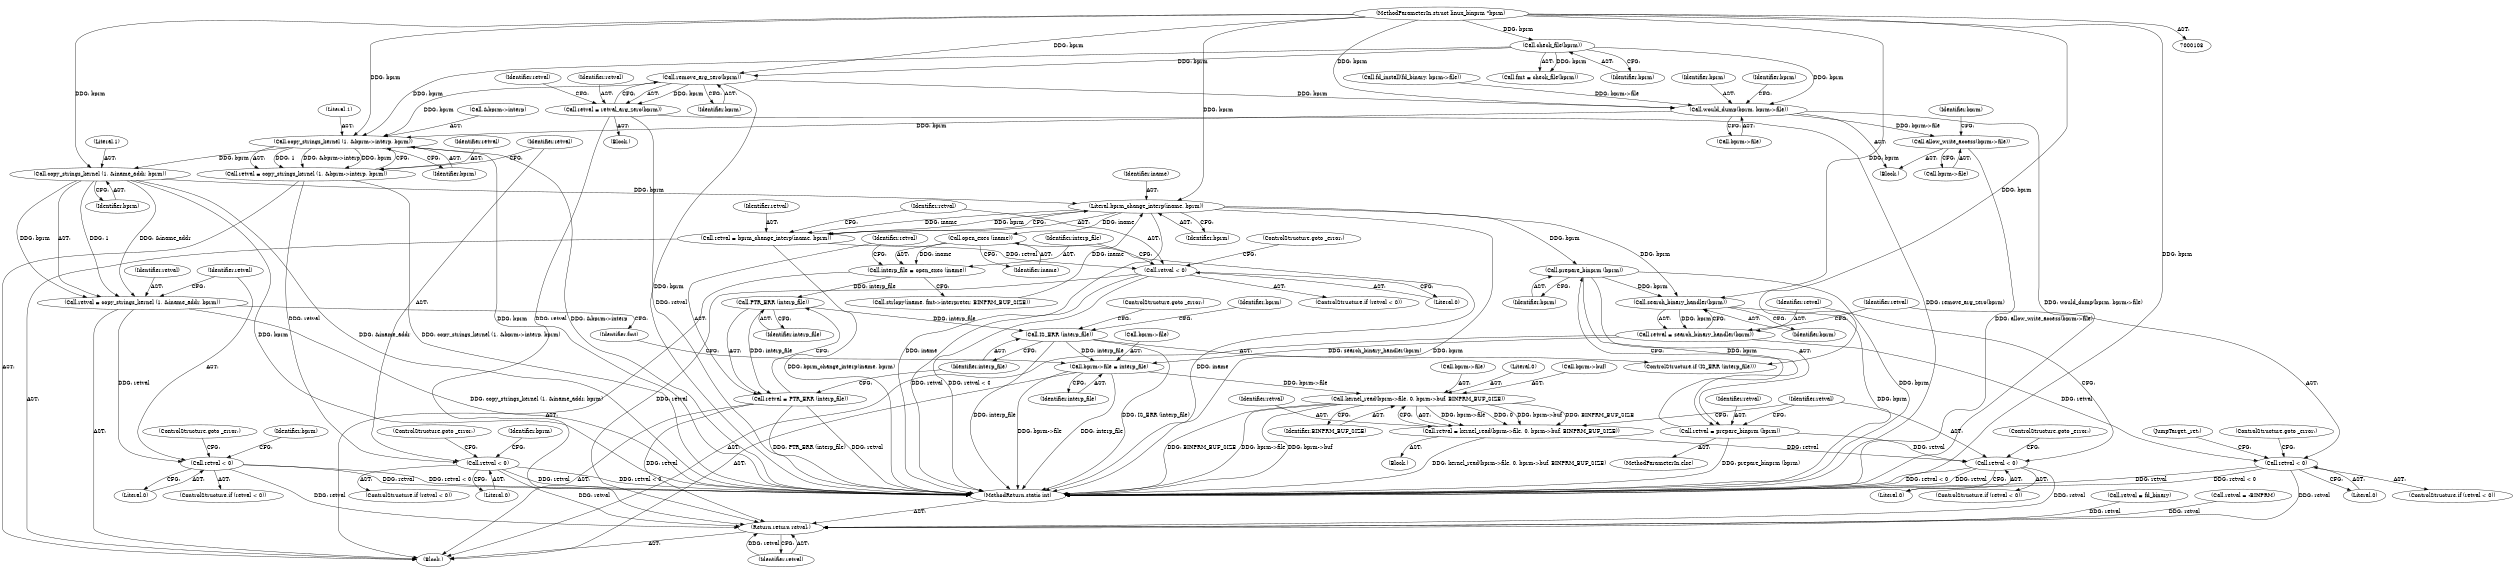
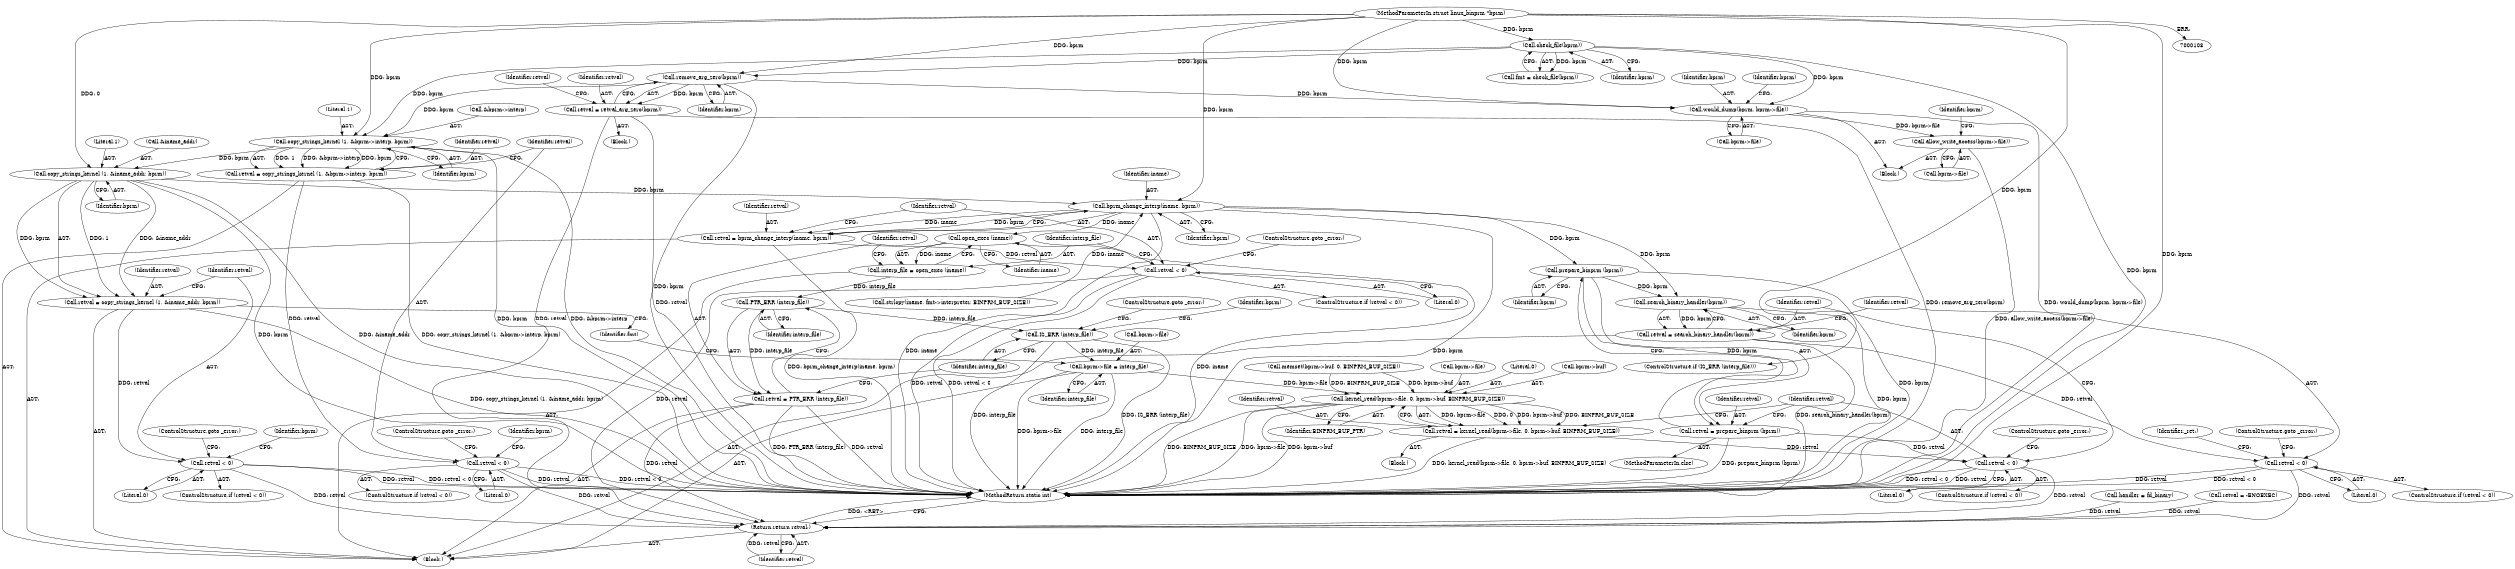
edge "(MethodParameterIn,struct linux_binprm *bprm)" -> "7000108": label "AST: " -> "ERR: "
edge "(MethodParameterIn,struct linux_binprm *bprm)" -> "(Call,search_binary_handler(bprm))": removed, label "DDG: bprm"
edge "(Call,fmt = check_file(bprm))" -> "(Call,check_file(bprm))": added, label "CFG:"
node "(Call,fd_install(fd_binary, bprm->file))": removed
edge "(MethodParameterIn,struct linux_binprm *bprm)" -> "(Call,copy_strings_kernel (1, &iname_addr, bprm))": label "DDG: bprm" -> "DDG: 0"
edge "(Call,would_dump(bprm, bprm->file))" -> "(Call,copy_strings_kernel (1, &bprm->interp, bprm))": removed, label "DDG: bprm"
node "(Call,&iname_addr)": added
node "(Literal,bprm_change_interp(iname, bprm))": label "(Literal,bprm_change_interp(iname, bprm))" -> "(Call,bprm_change_interp(iname, bprm))"
edge "(Call,interp_file = open_exec (iname))" -> "(Call,strlcpy(iname, fmt->interpreter, BINPRM_BUF_SIZE))": now "(Call,interp_file = open_exec (iname))" -> "(Call,open_exec (iname))"
edge "(Call,retval = search_binary_handler(bprm))" -> "(Call,bprm->file = interp_file)": now "(Call,retval = search_binary_handler(bprm))" -> "(MethodReturn,static int)"
edge "(Call,IS_ERR (interp_file))" -> "(ControlStructure,if (IS_ERR (interp_file)))": removed, label "AST:"
node "(Call,memset(bprm->buf, 0, BINPRM_BUF_SIZE))": added
edge "(Call,check_file(bprm))" -> "(MethodReturn,static int)": added, label "DDG: bprm"
node "(Identifier,BINPRM_BUF_SIZE)": label "(Identifier,BINPRM_BUF_SIZE)" -> "(Identifier,BINPRM_BUF_PTR)"
node "(JumpTarget,_ret:)": label "(JumpTarget,_ret:)" -> "(Identifier,_ret:)"
node "(Call,retval = fd_binary)": label "(Call,retval = fd_binary)" -> "(Call,handler = fd_binary)"
node "(Call,retval = -BINPRM)": label "(Call,retval = -BINPRM)" -> "(Call,retval = -ENOEXEC)"
edge "(Return,return retval;)" -> "(MethodReturn,static int)": added, label "DDG: <RET>"
edge "(MethodReturn,static int)" -> "(Return,return retval;)": label "AST: " -> "CFG: "
